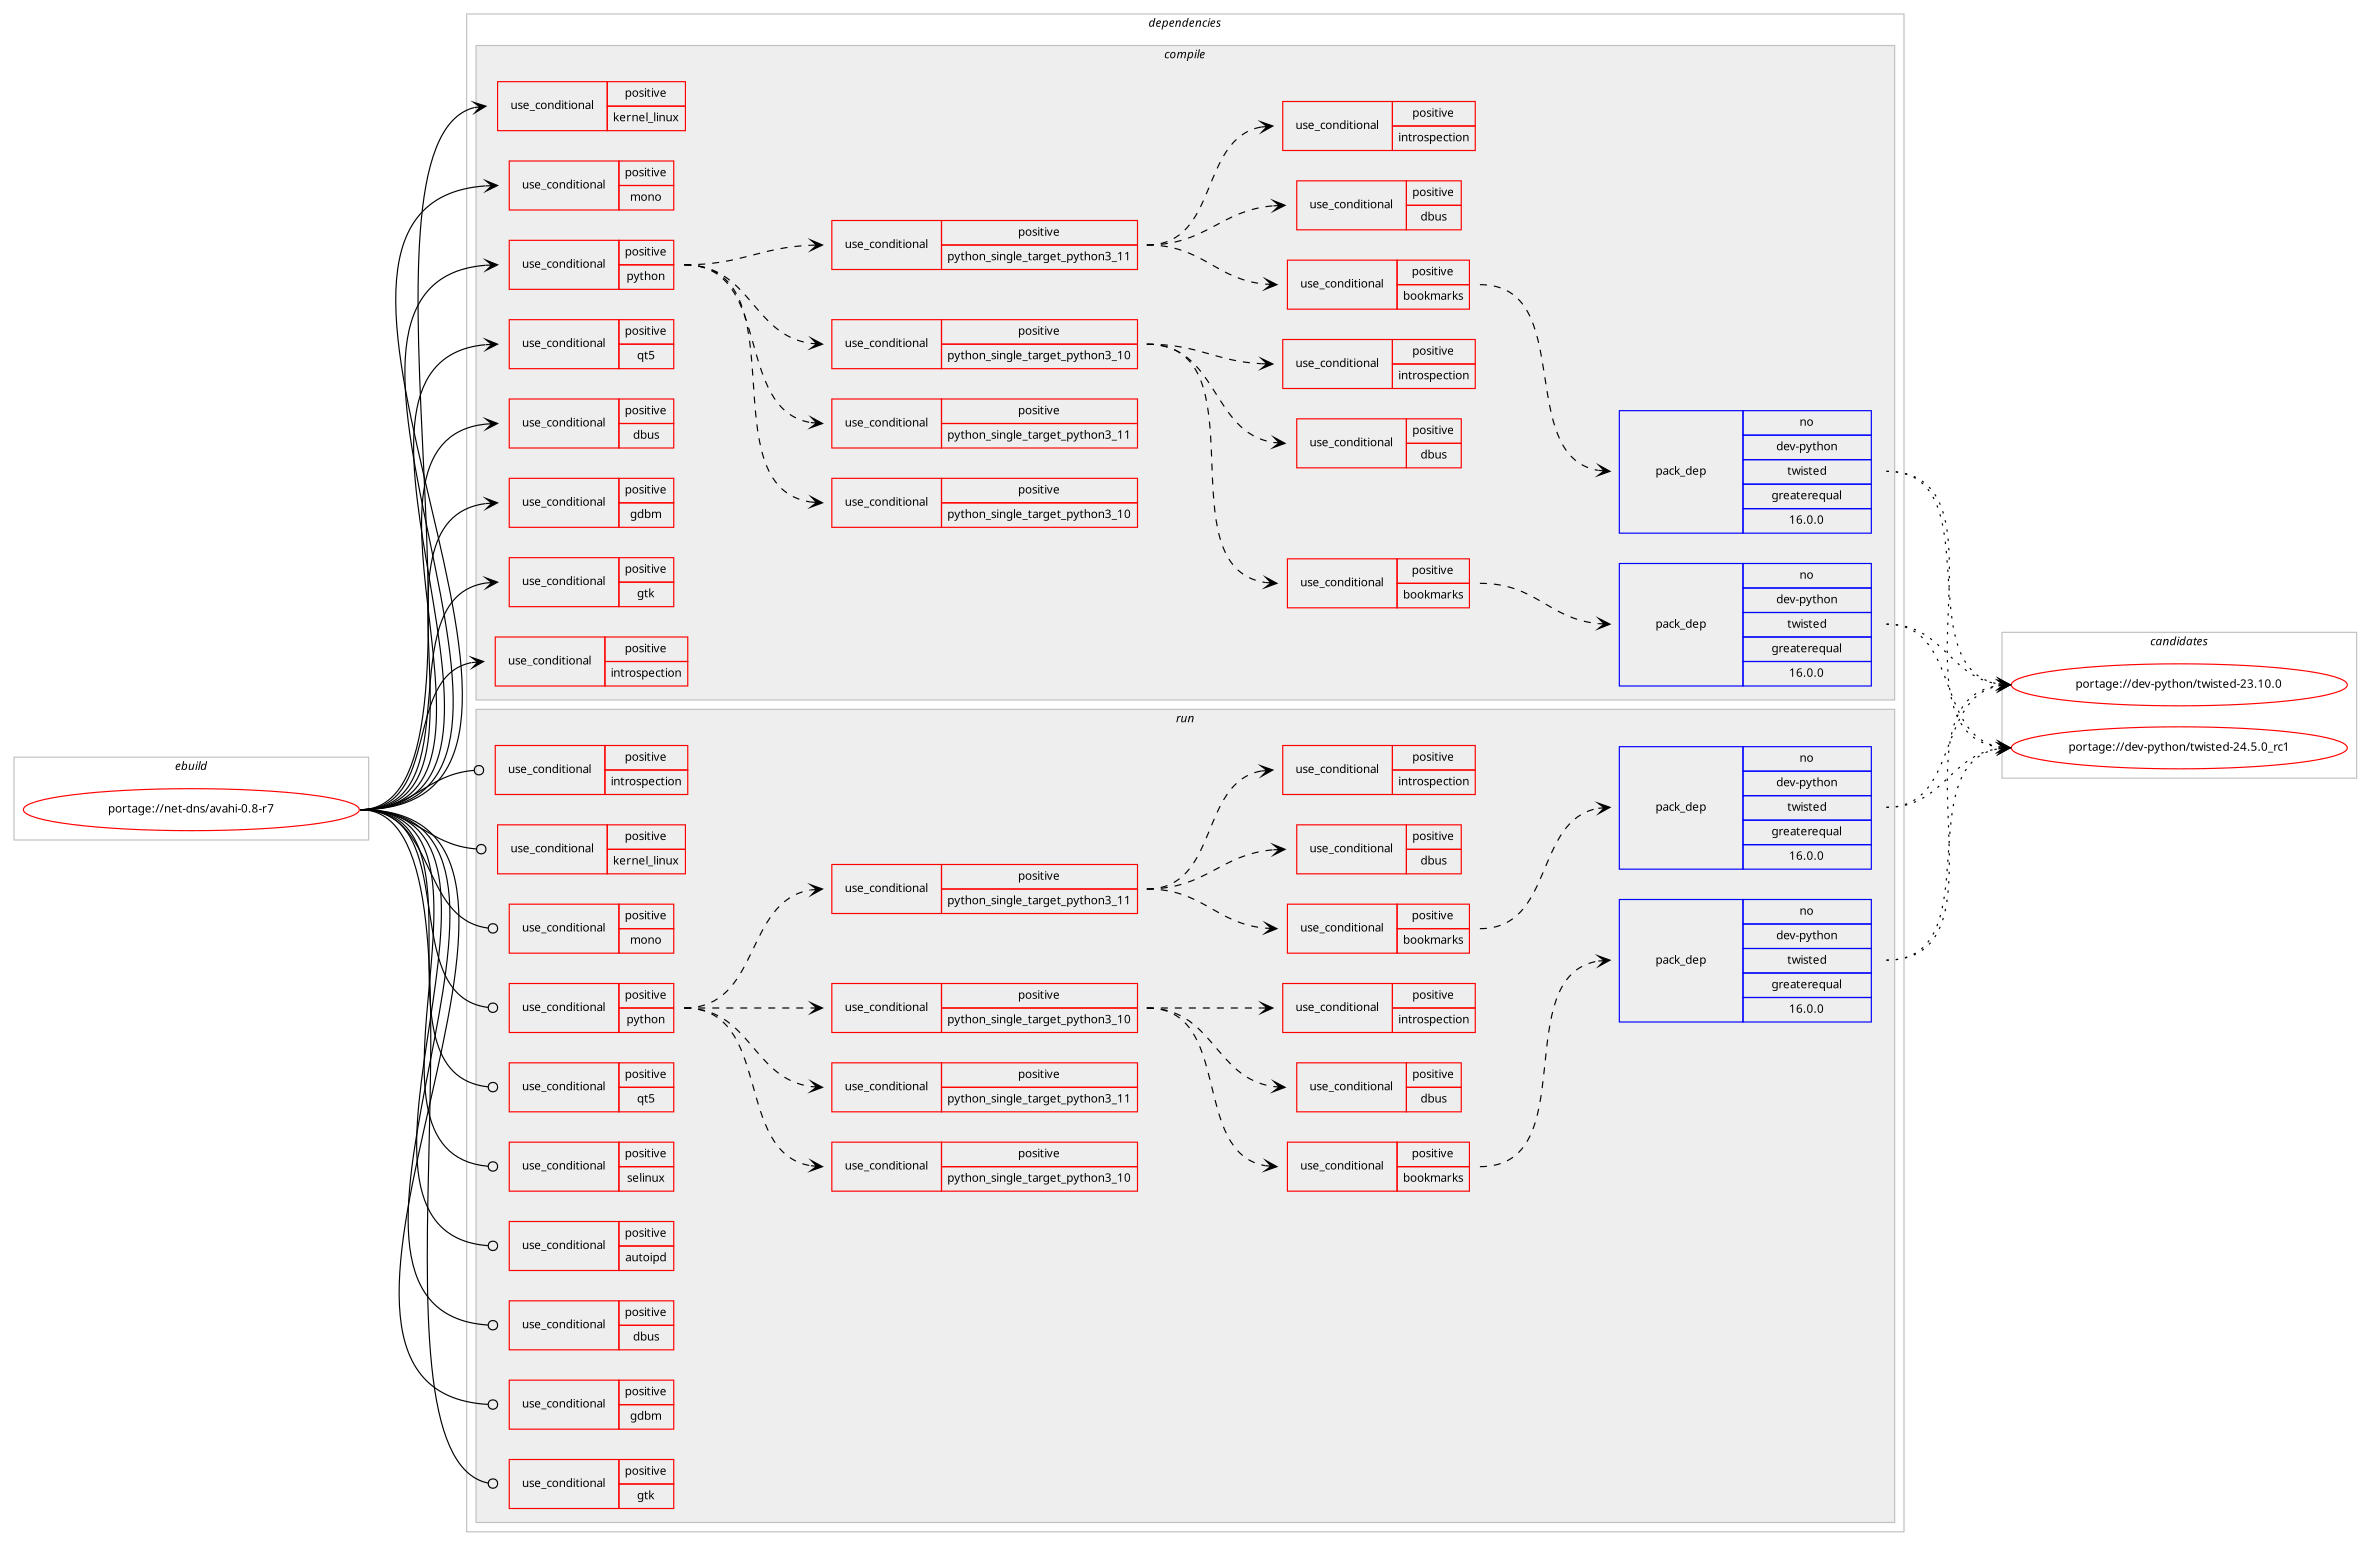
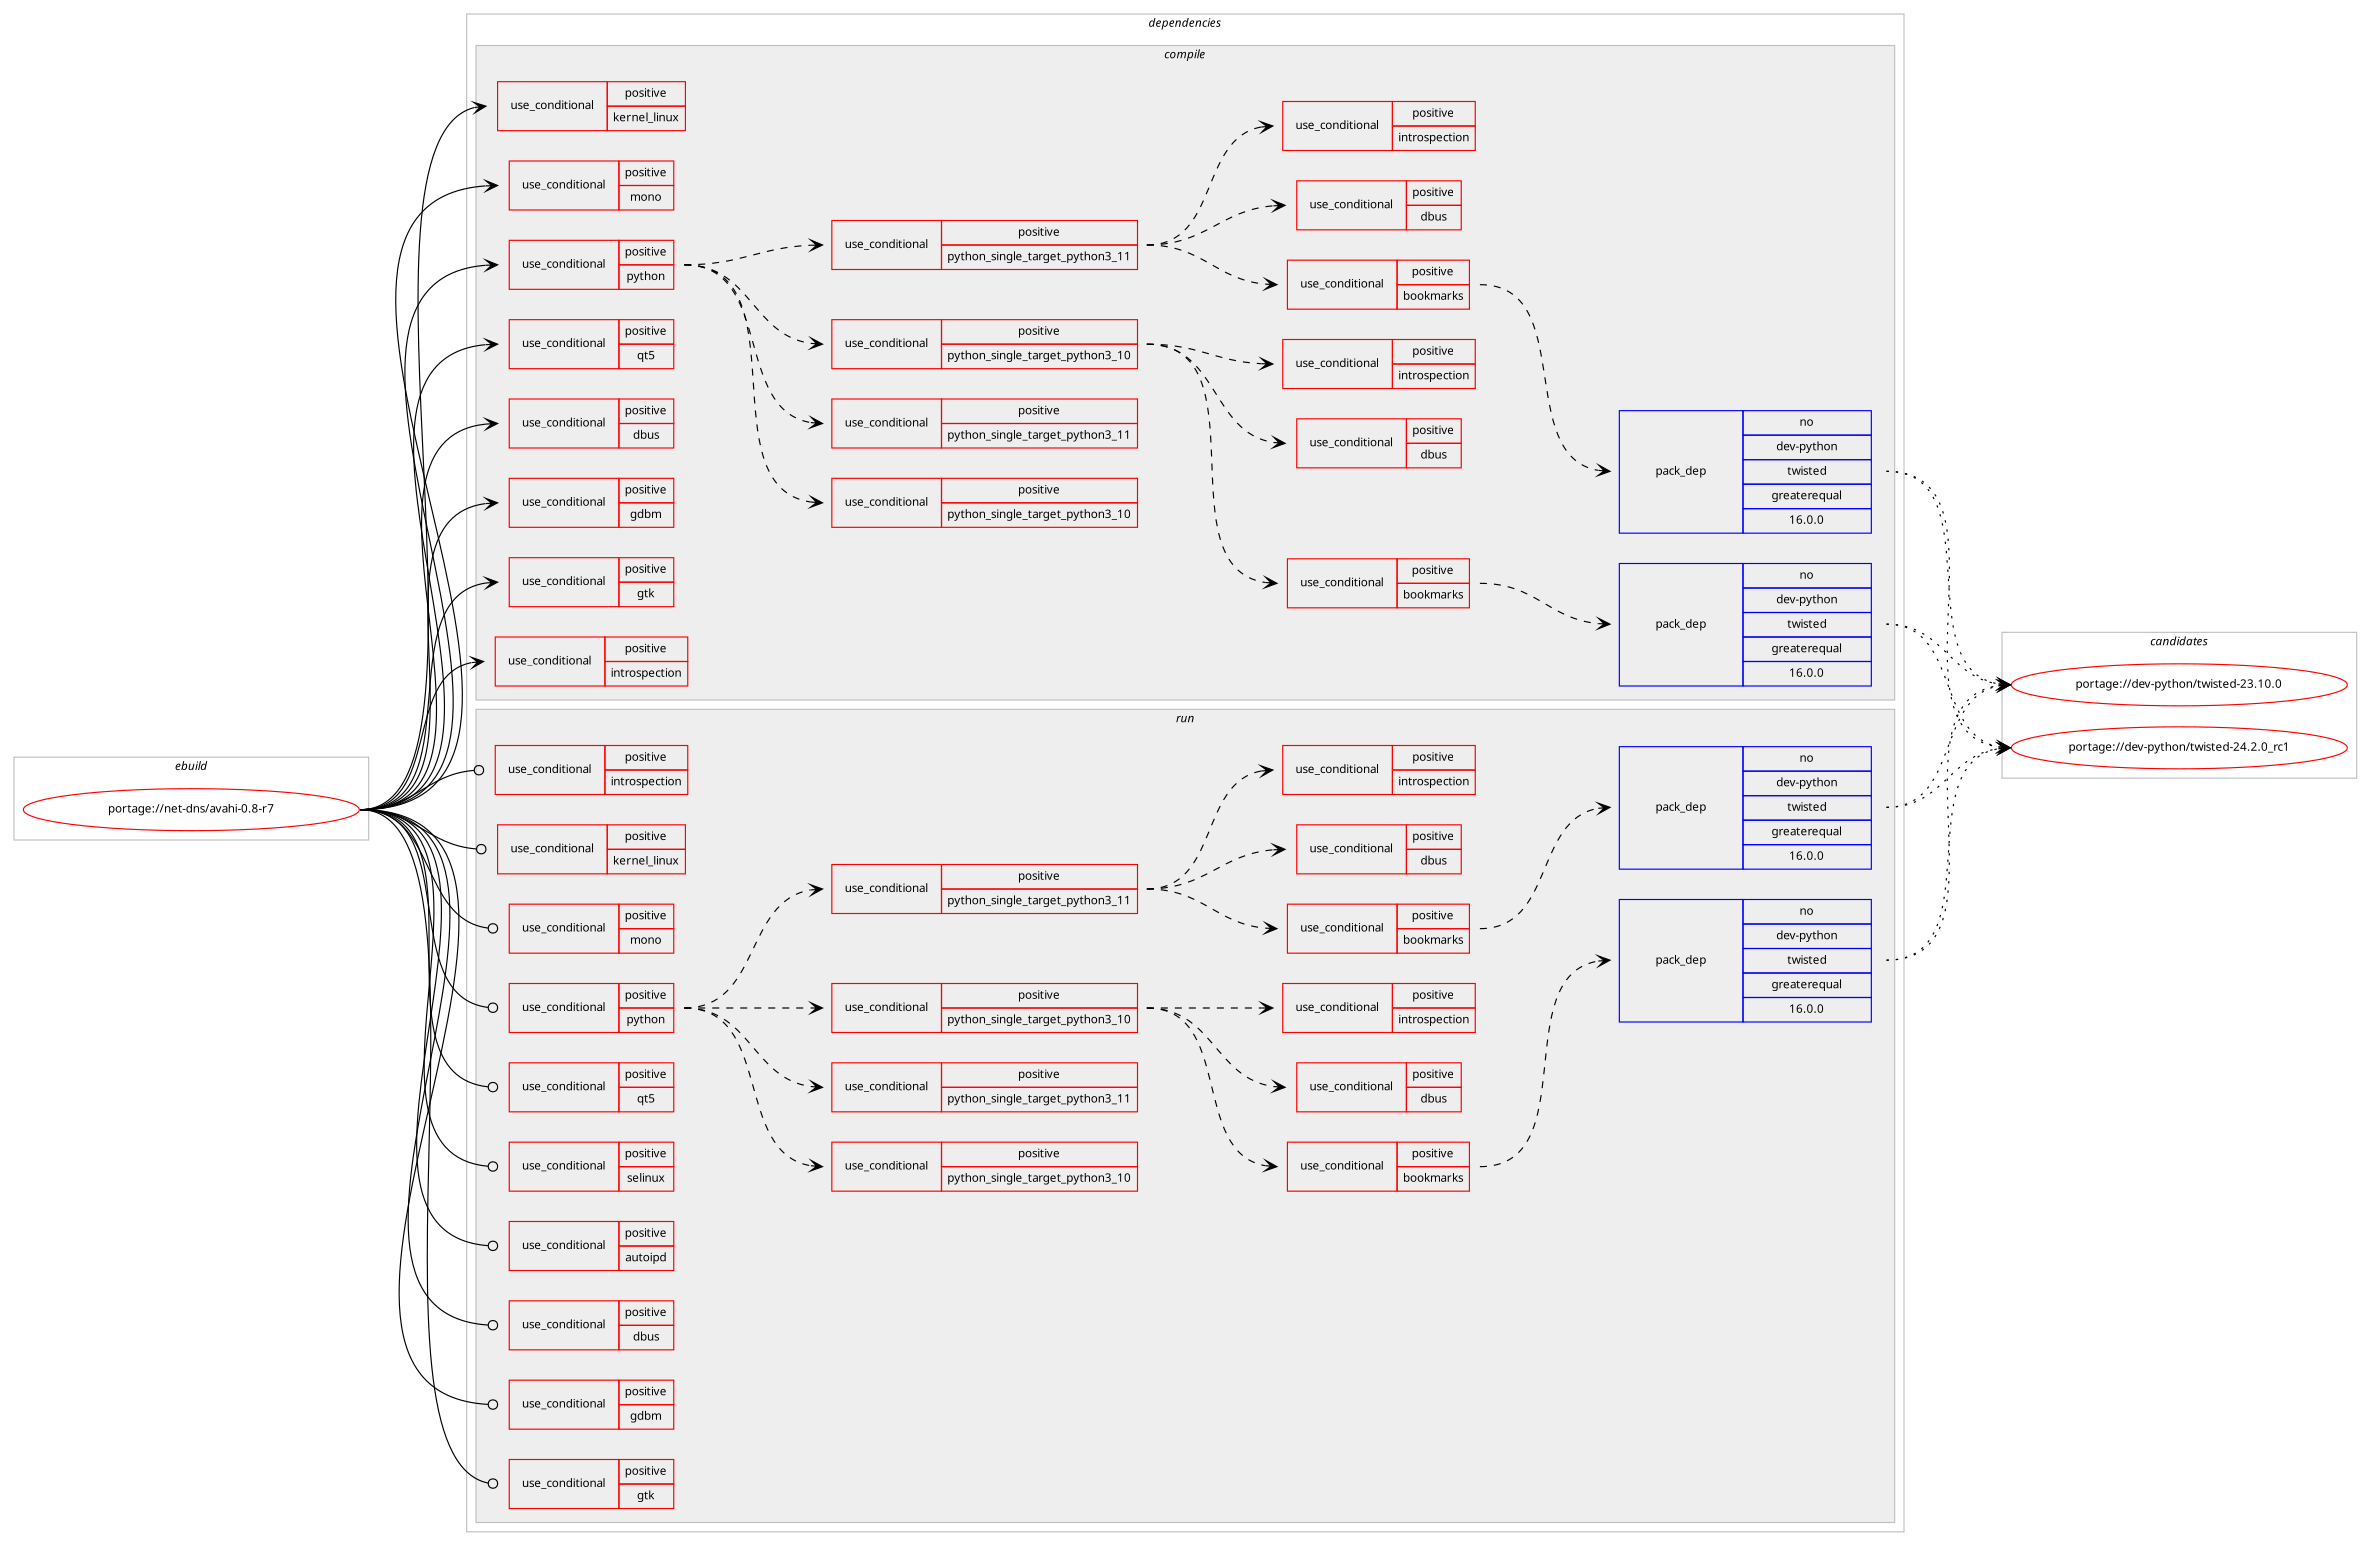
node "portage://dev-python/twisted-24.5.0_rc1": label "portage://dev-python/twisted-24.5.0_rc1" -> "portage://dev-python/twisted-24.2.0_rc1"
